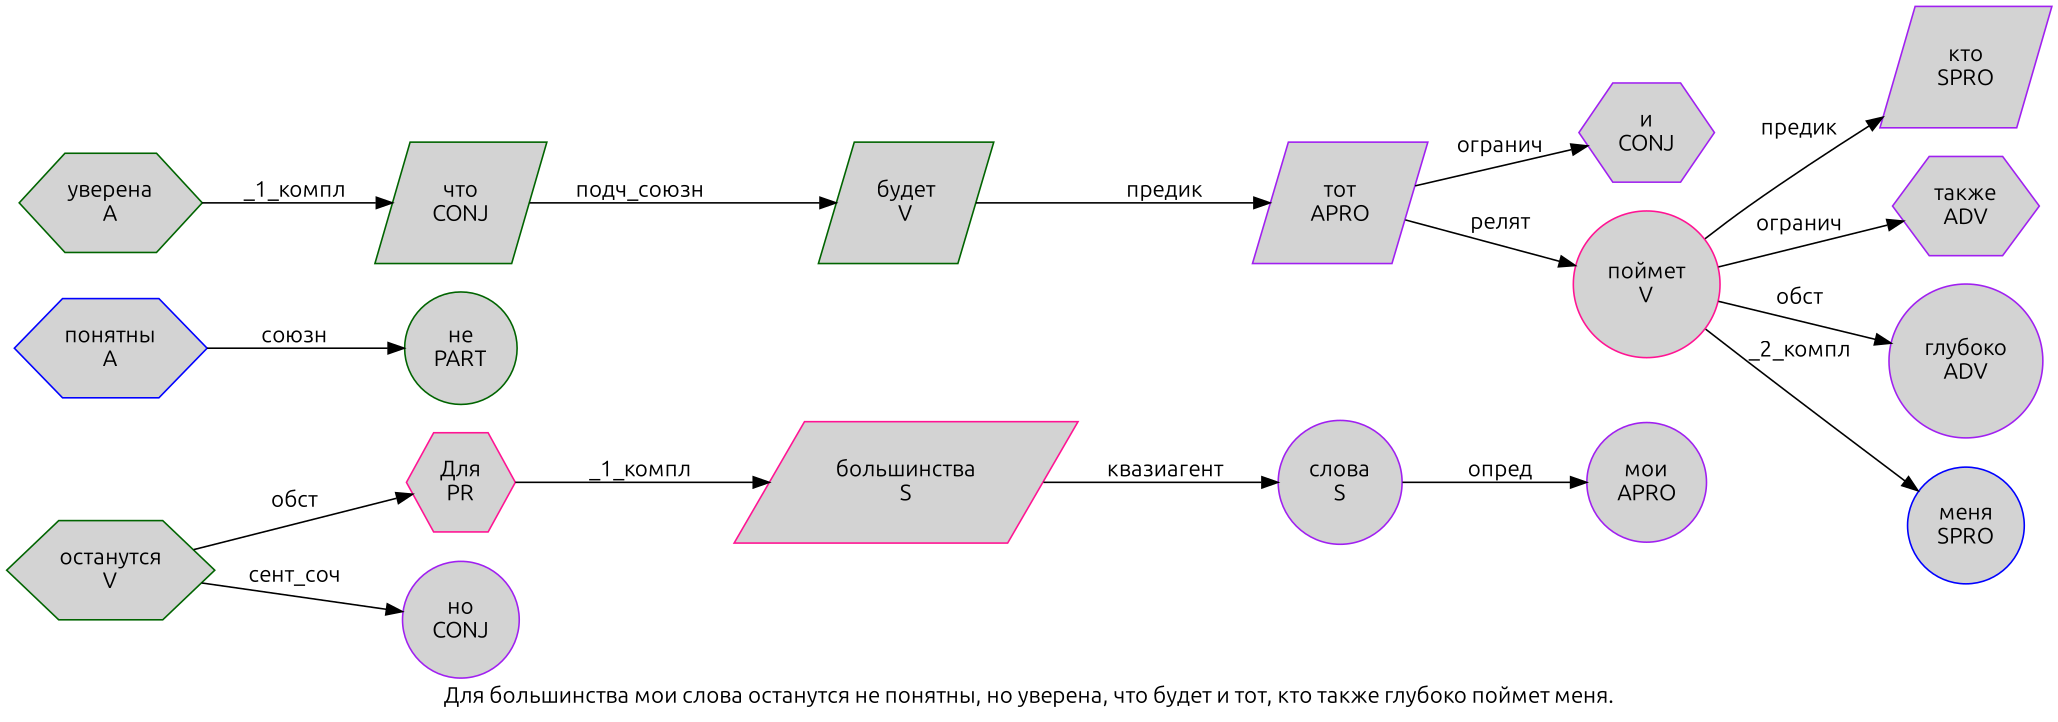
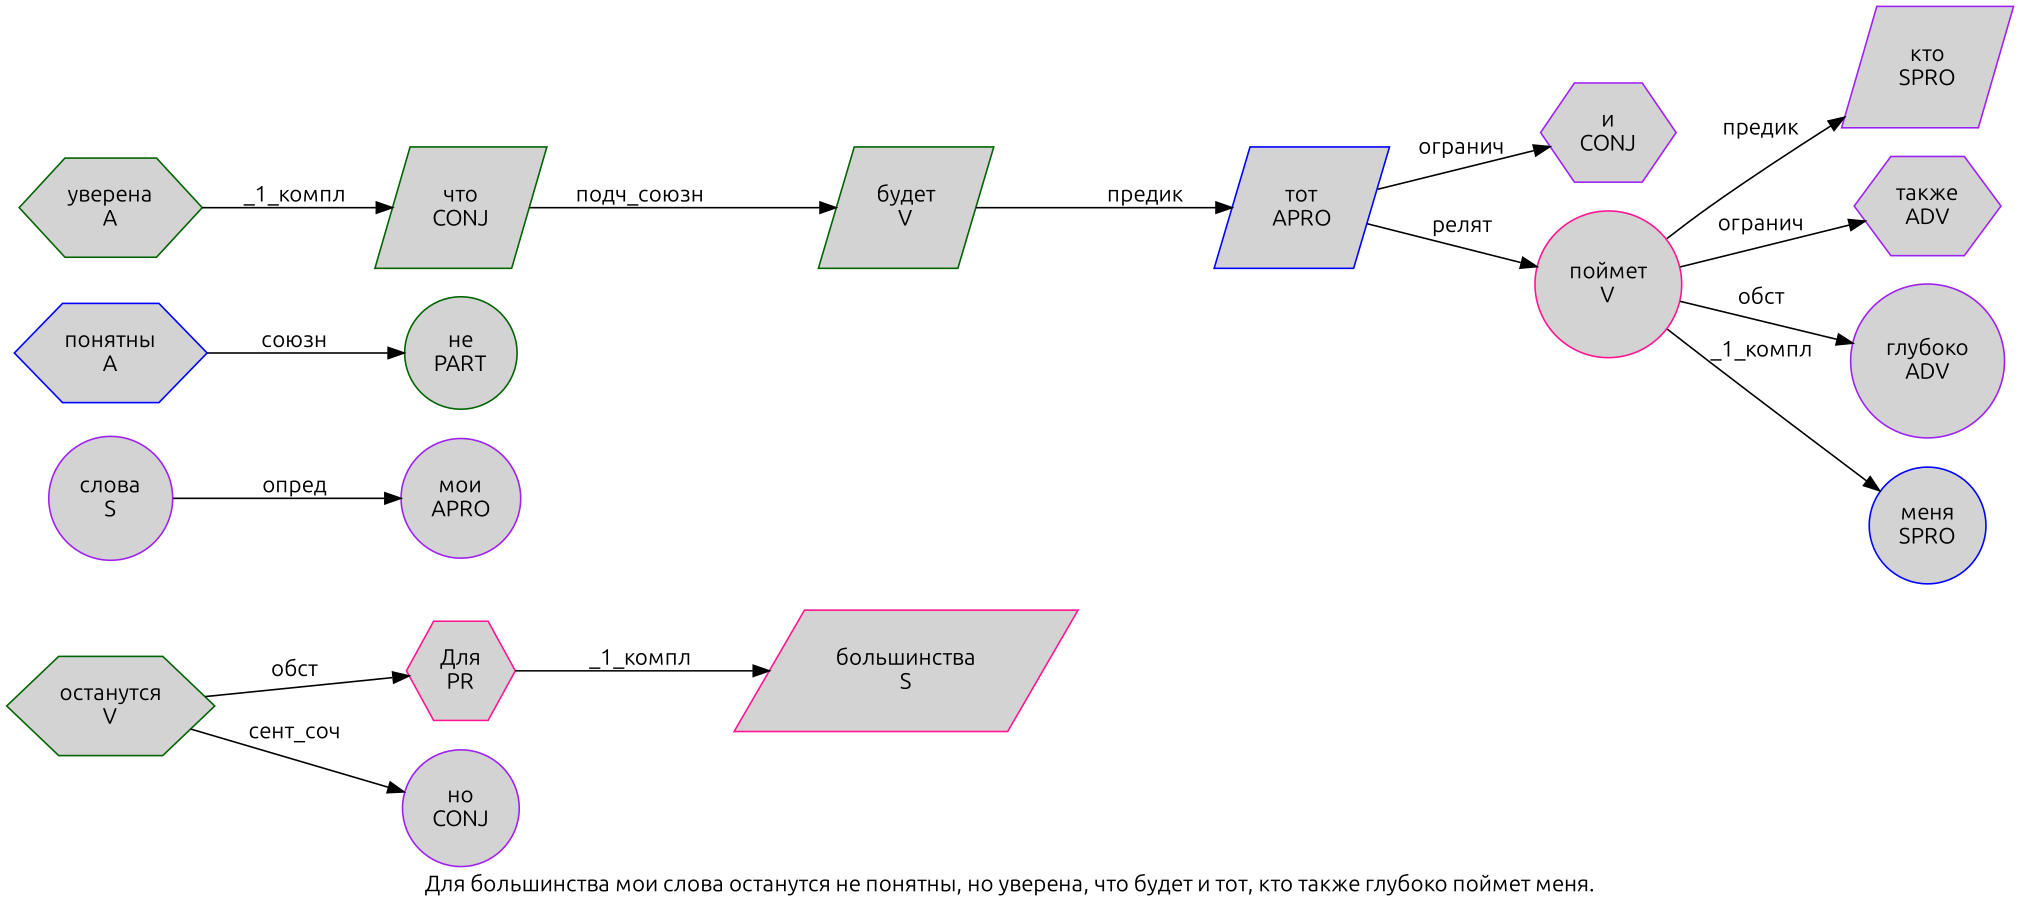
node "тот APRO": color purple -> blue
edge "поймет V" -> "меня SPRO": label "_2_компл" -> "_1_компл"
edge "большинства S" -> "слова S": removed, label "квазиагент"
